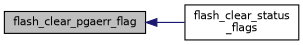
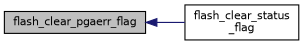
node "flash_clear_status _flags": label "flash_clear_status _flags" -> "flash_clear_status _flag"
